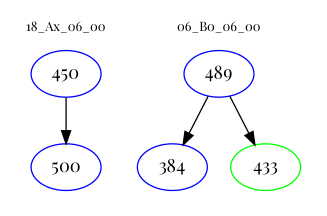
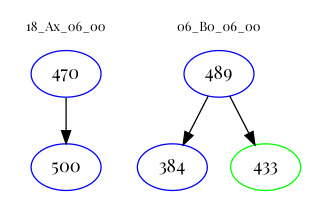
node "450": label "450" -> "470"
